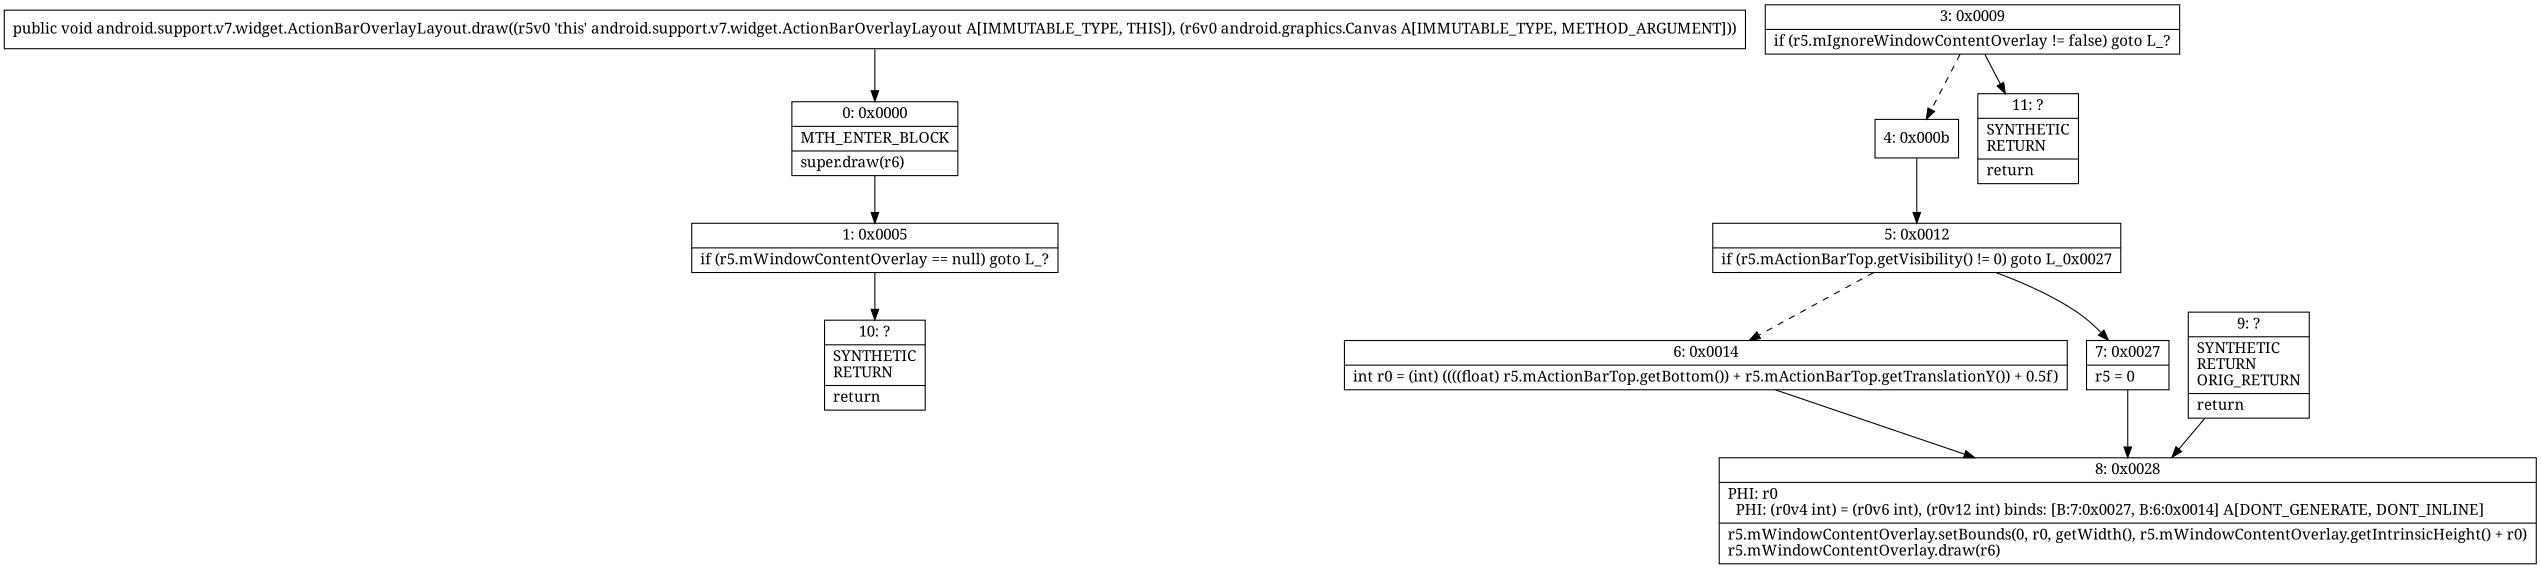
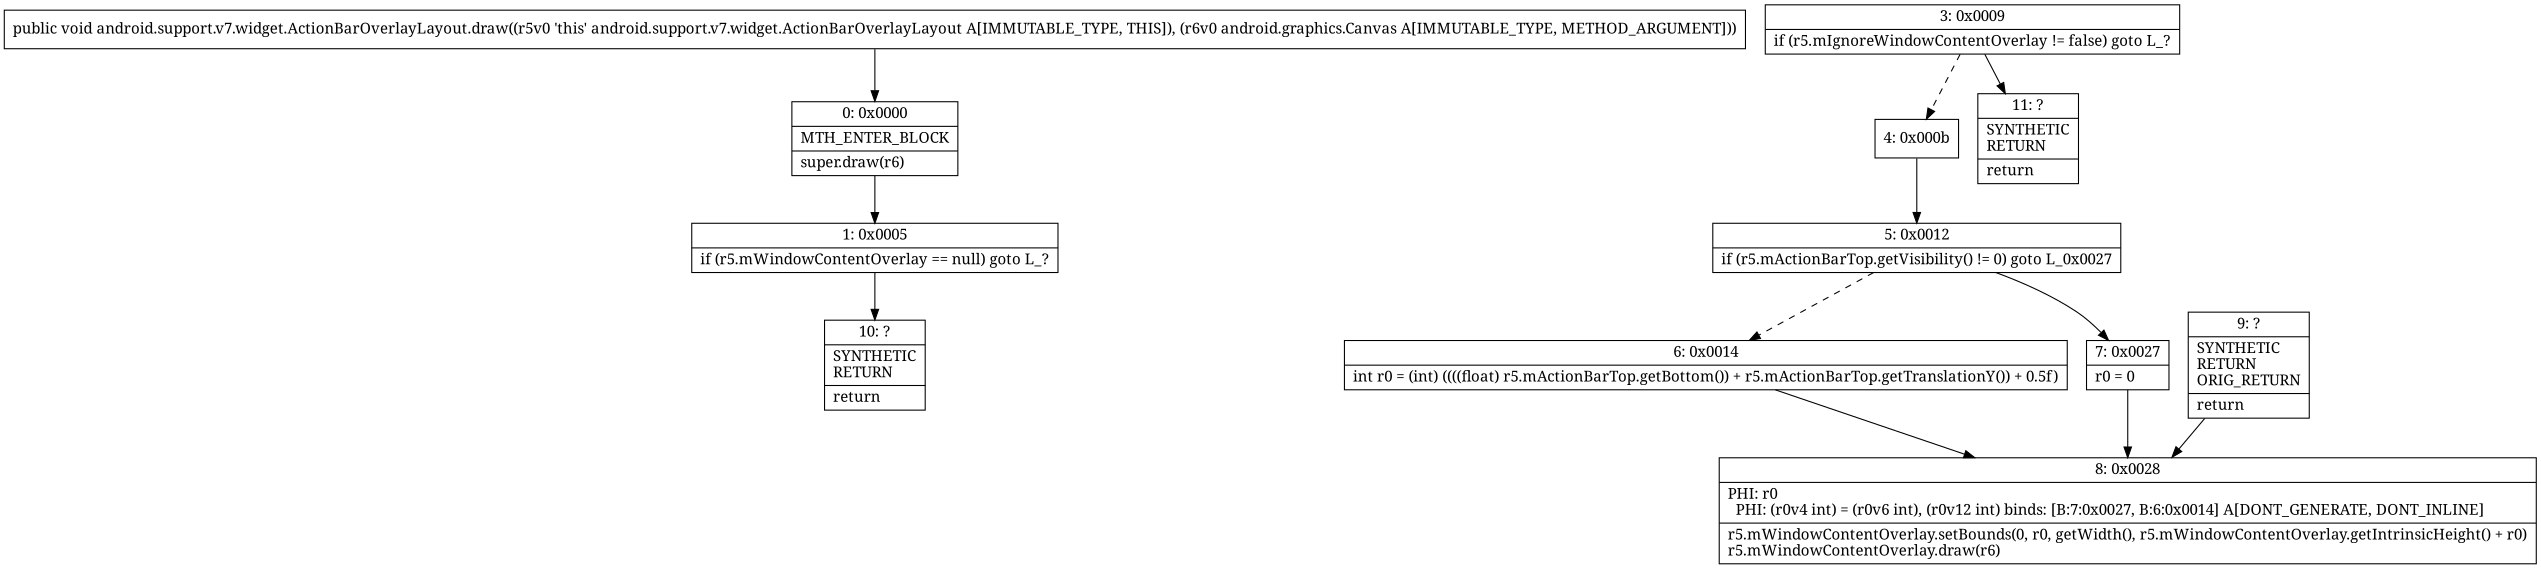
node "7: 0x0027": text "r5 = 0" -> "r0 = 0"
